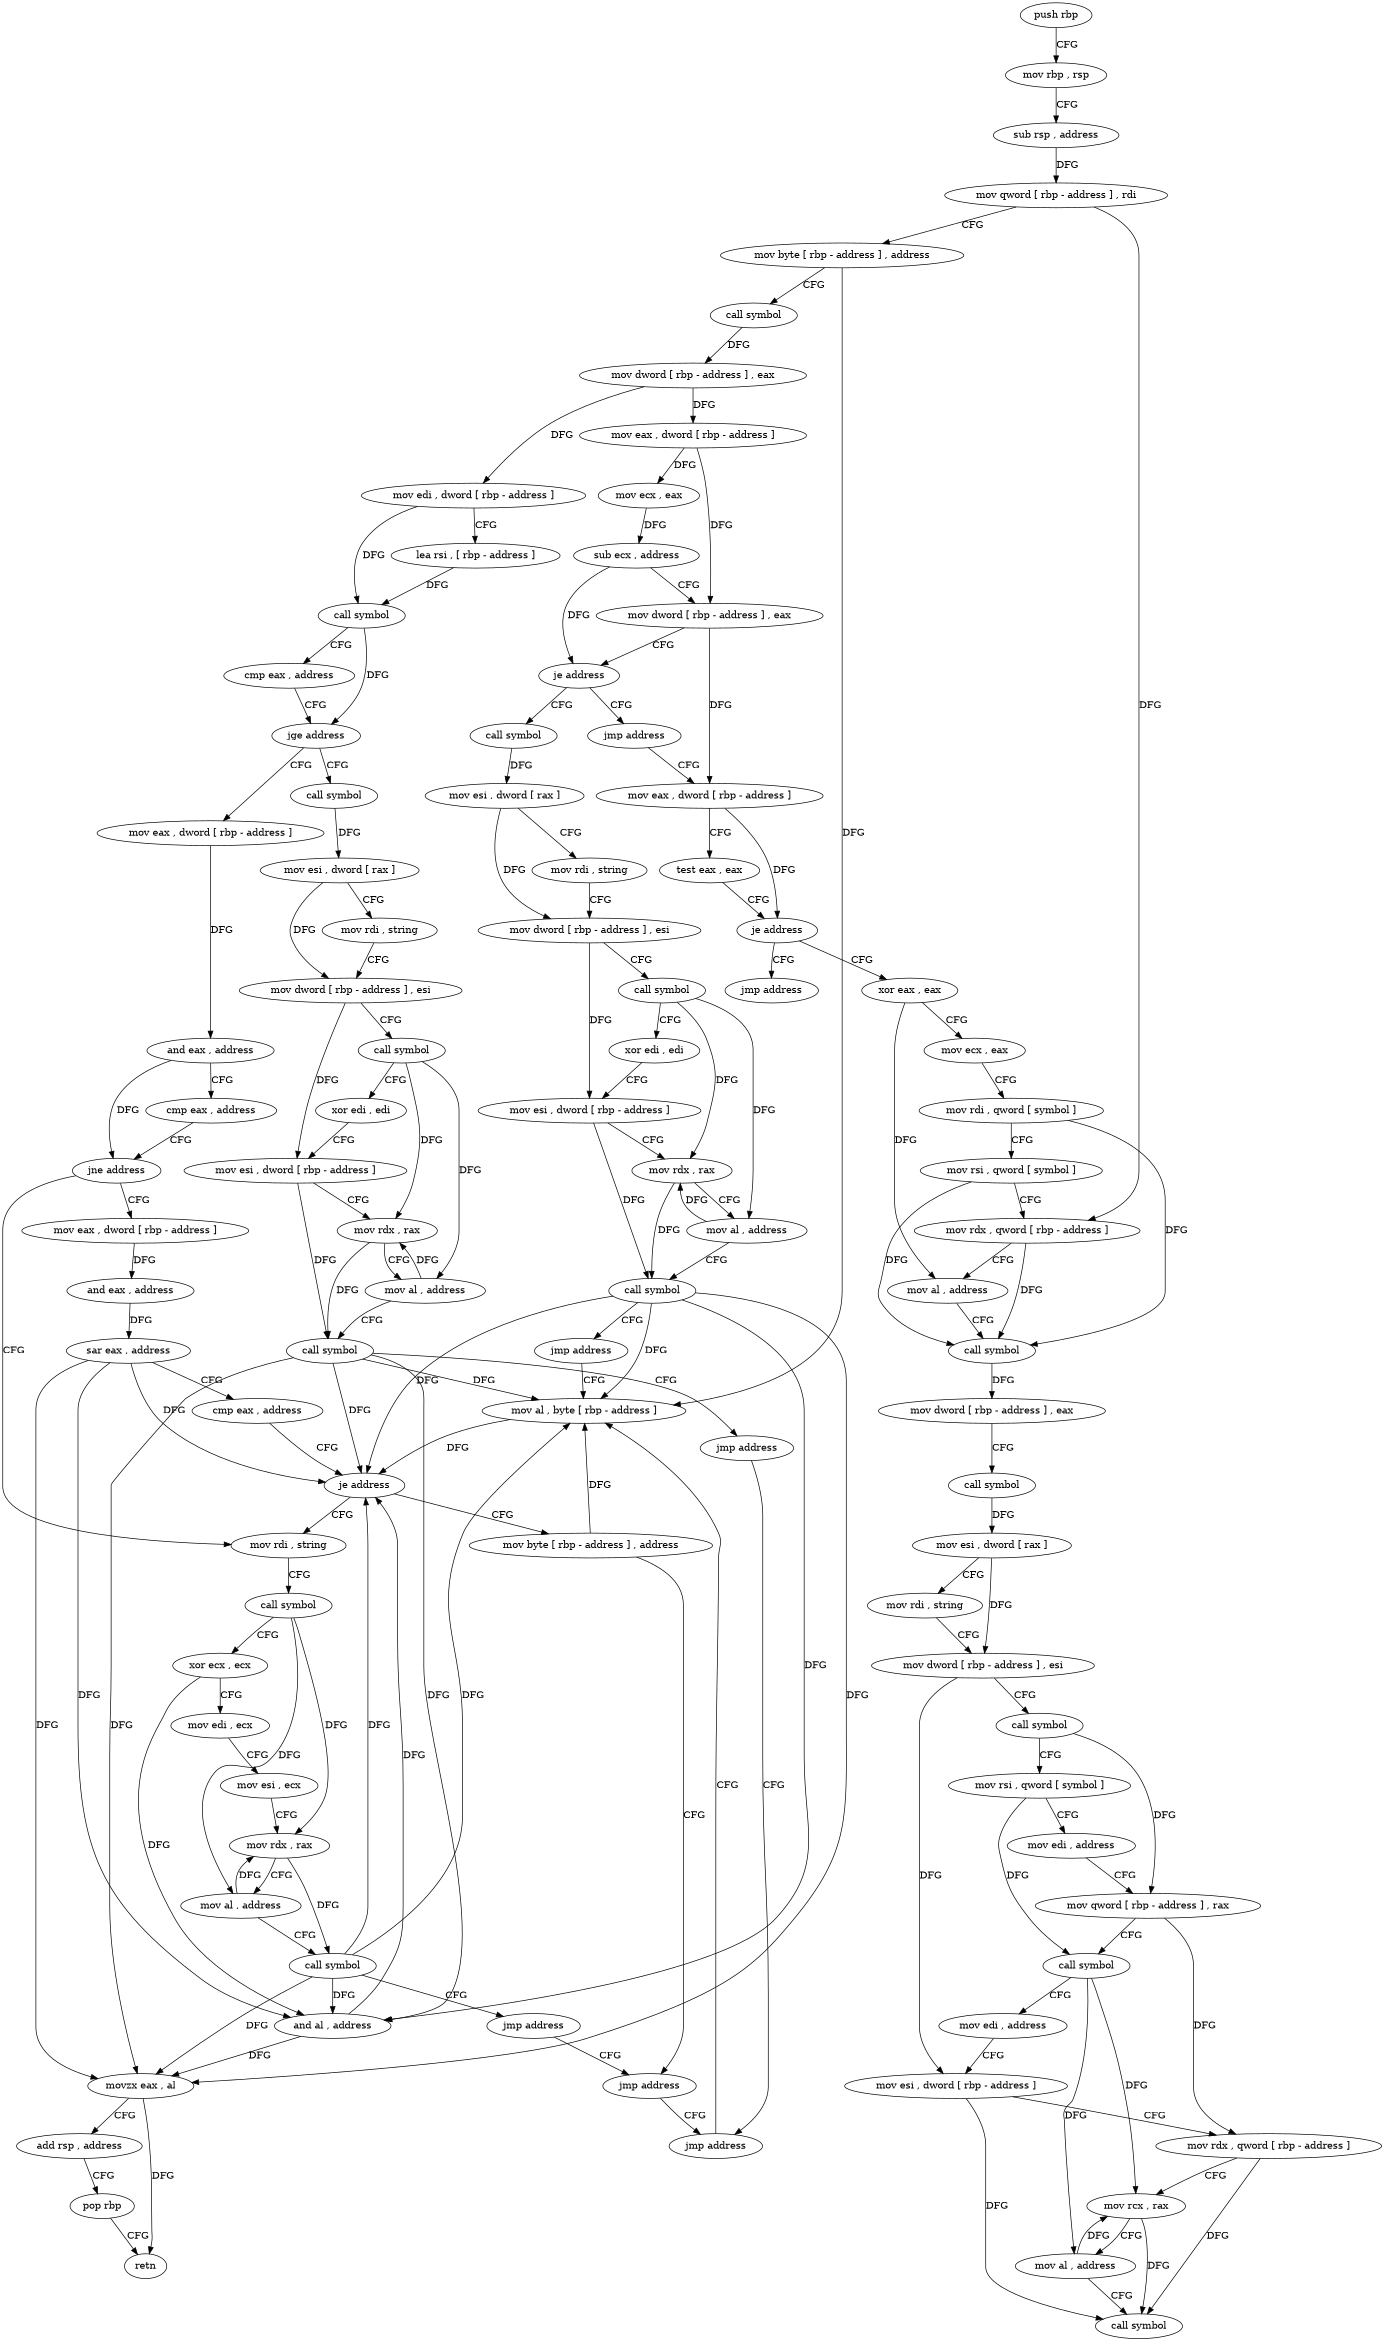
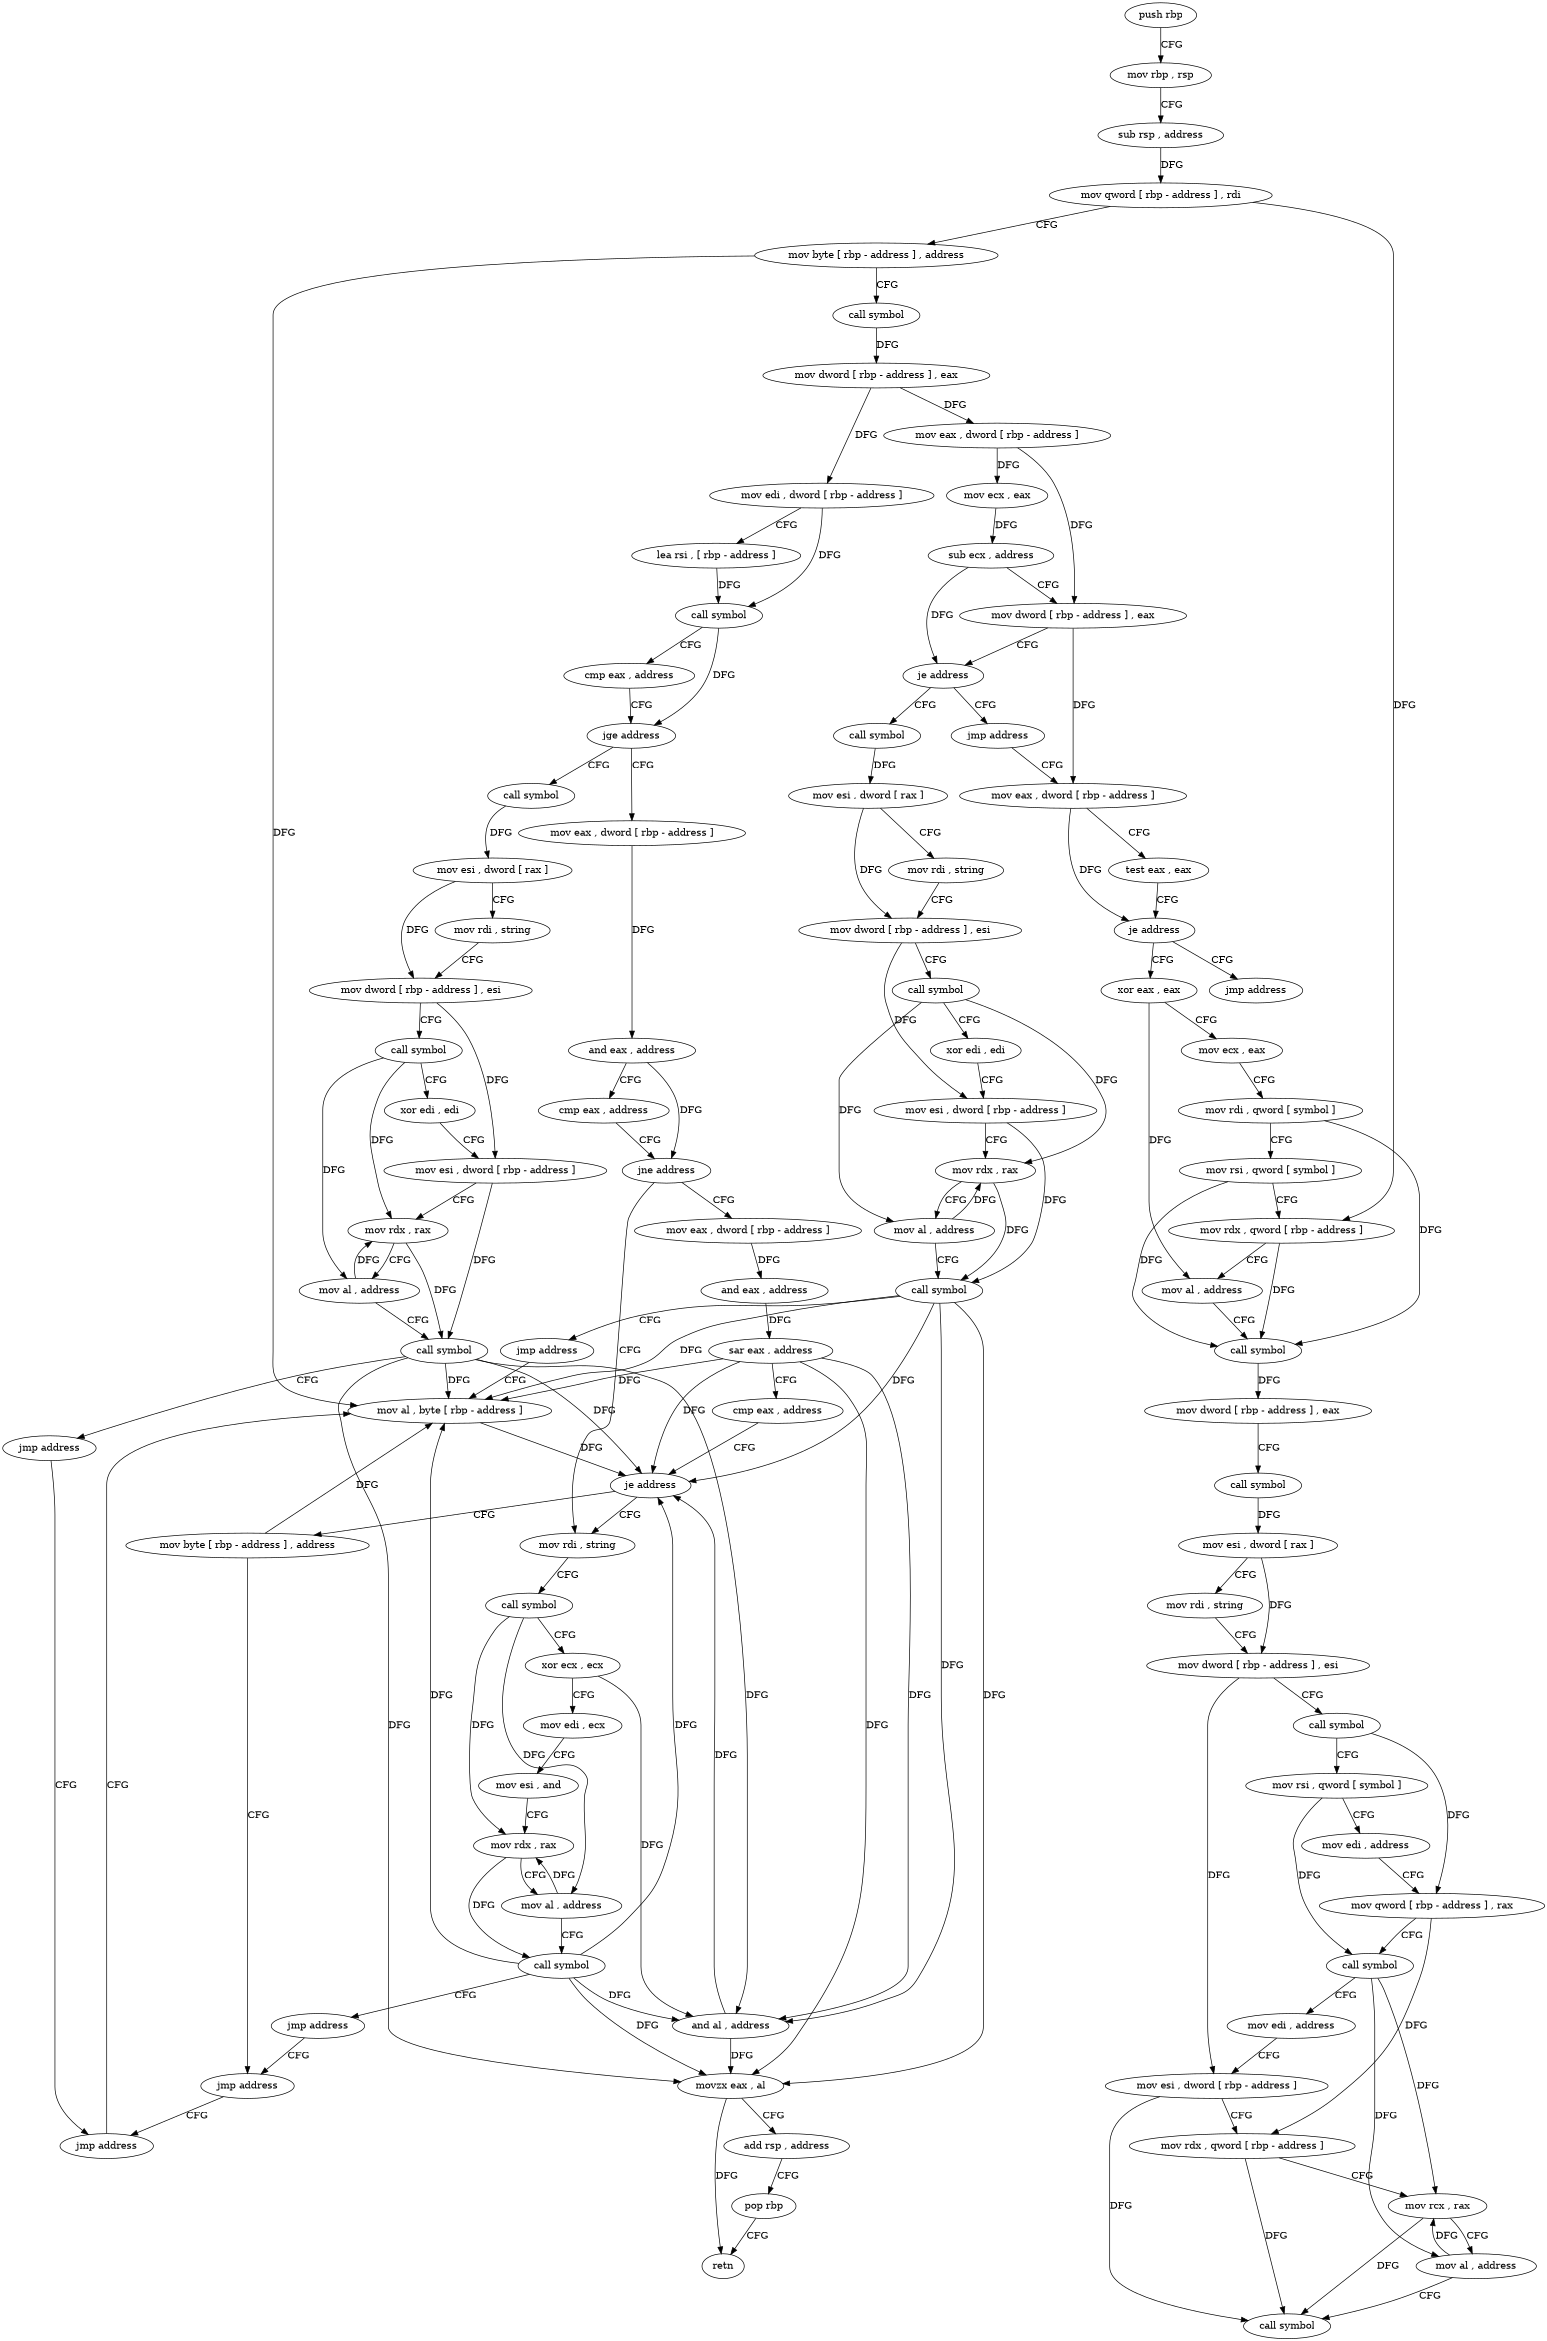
edge "sar eax , address" -> "mov al , byte [ rbp - address ]": added, label "DFG"
node "mov esi , ecx": label "mov esi , ecx" -> "mov esi , and"
